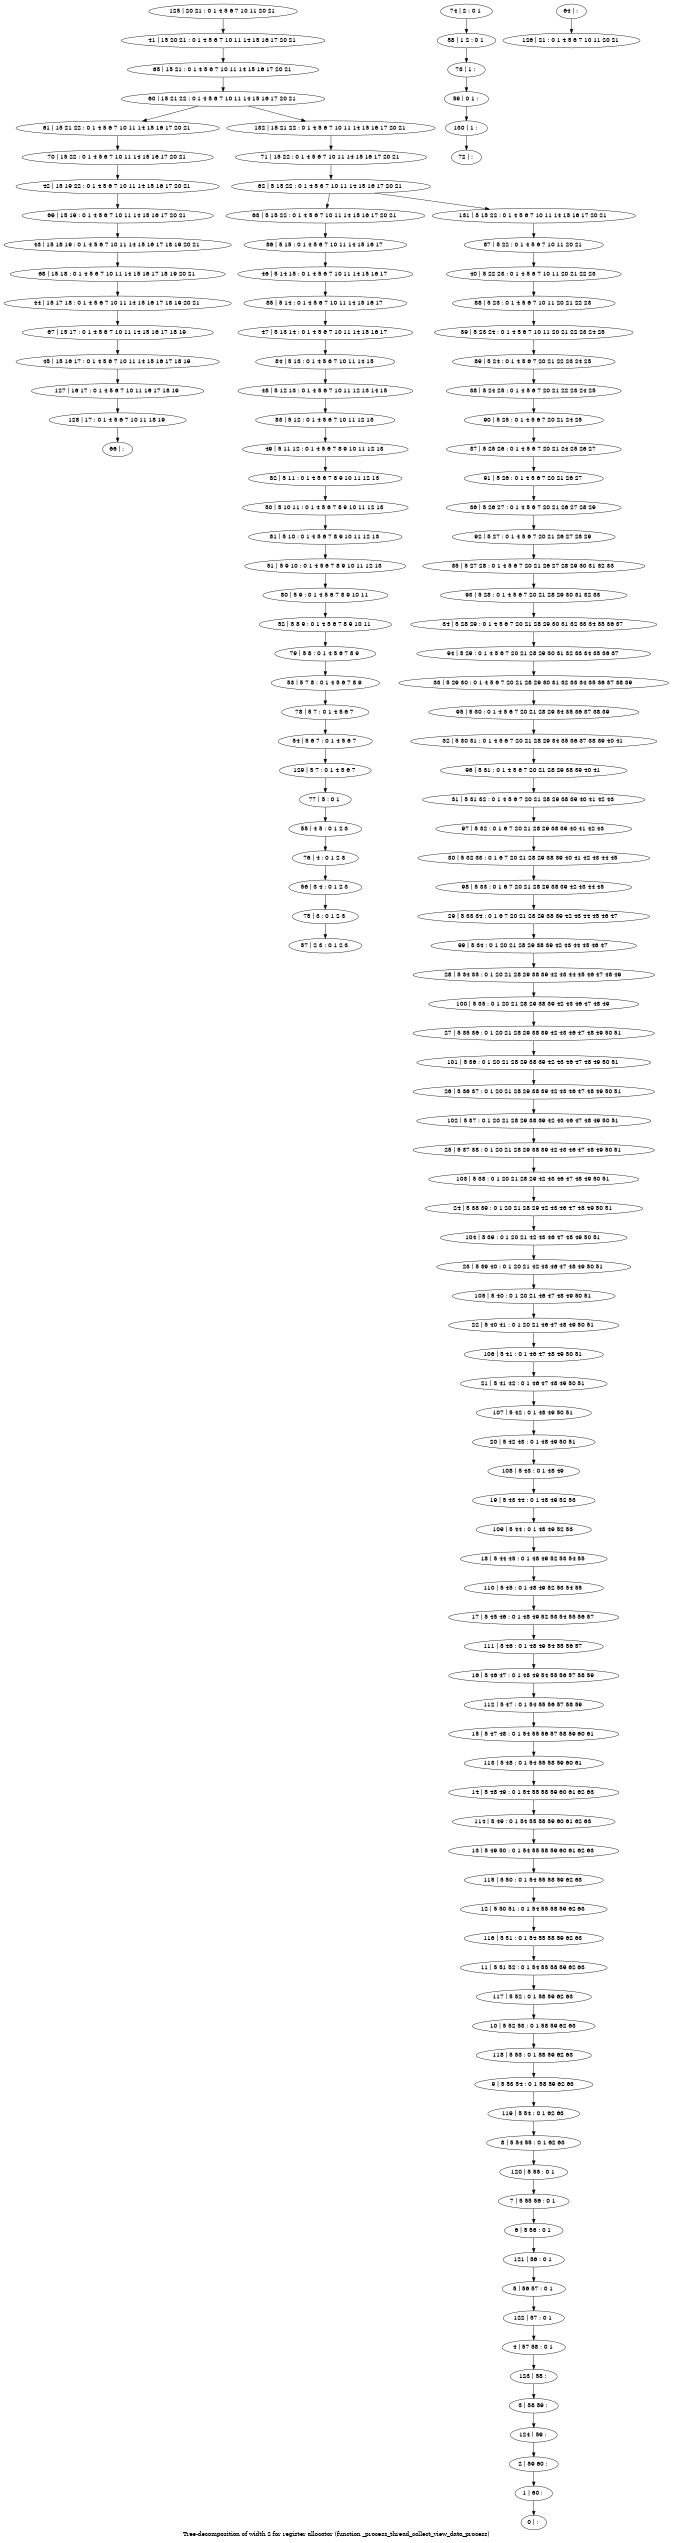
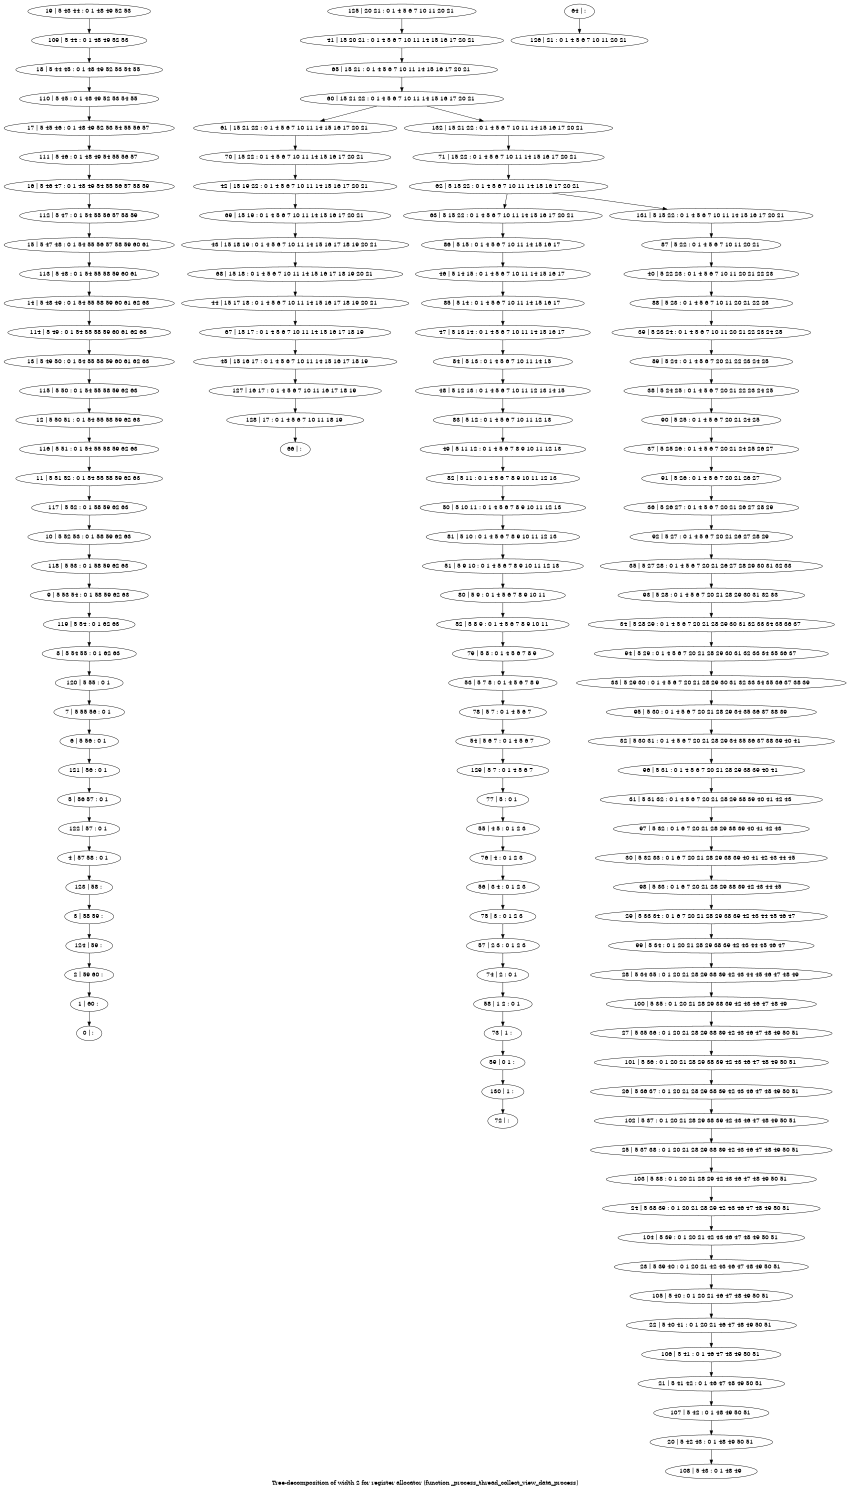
edge "57 | 2 3 : 0 1 2 3" -> "74 | 2 : 0 1": added
edge "108 | 5 43 : 0 1 48 49" -> "19 | 5 43 44 : 0 1 48 49 52 53": removed
